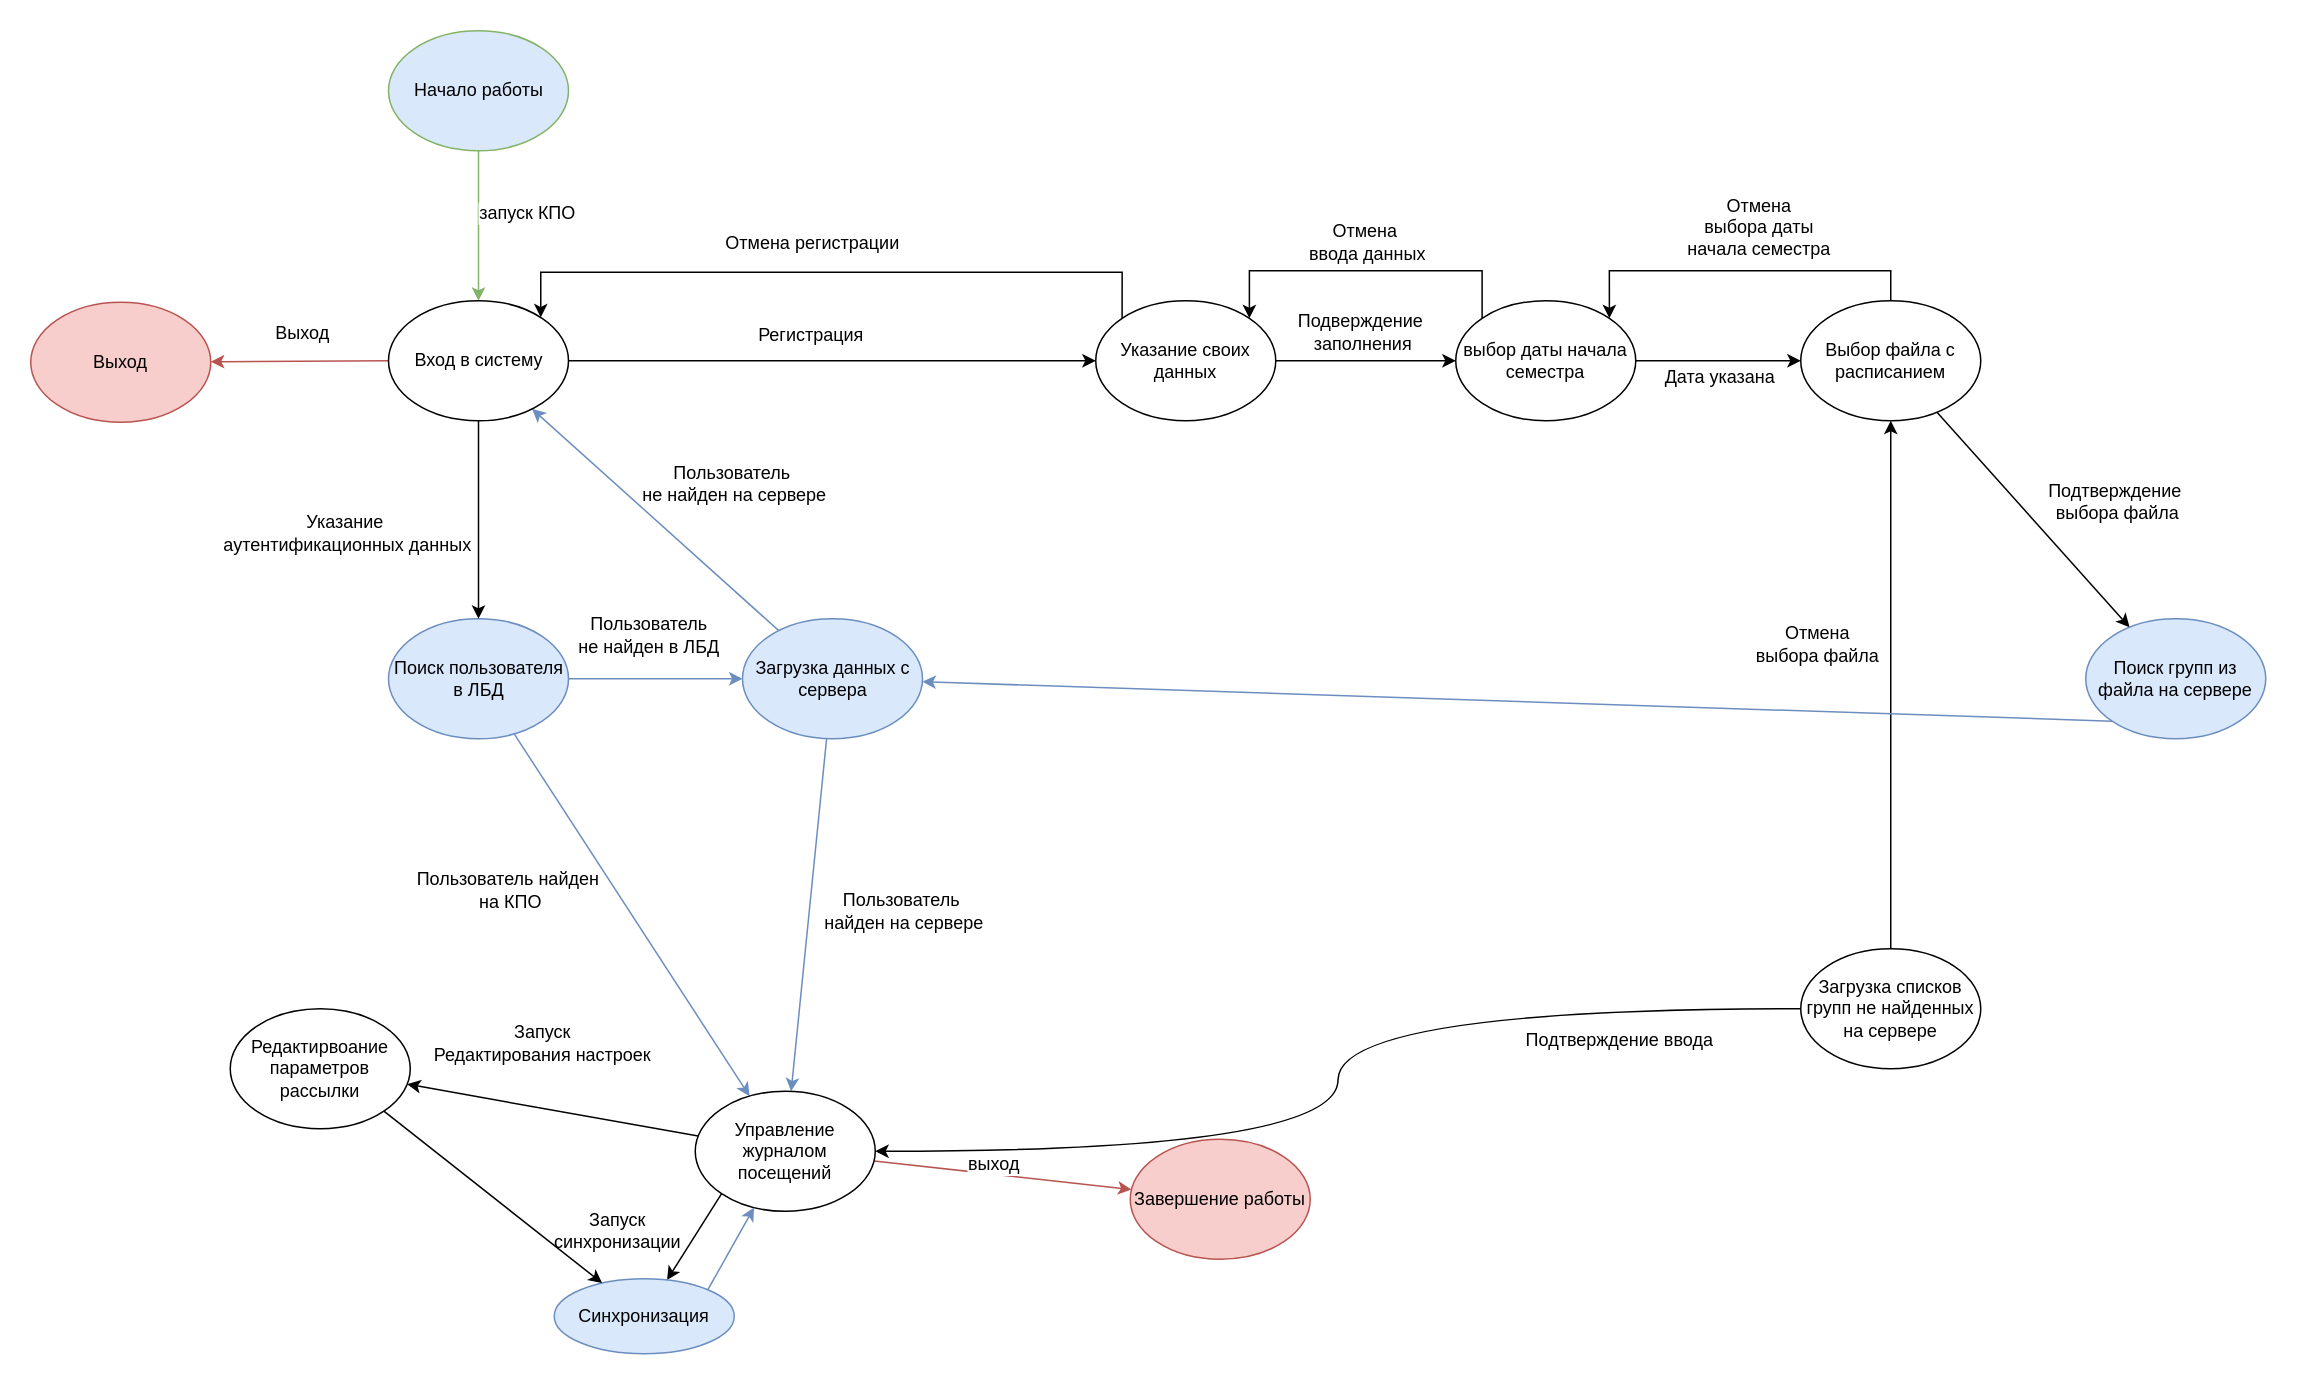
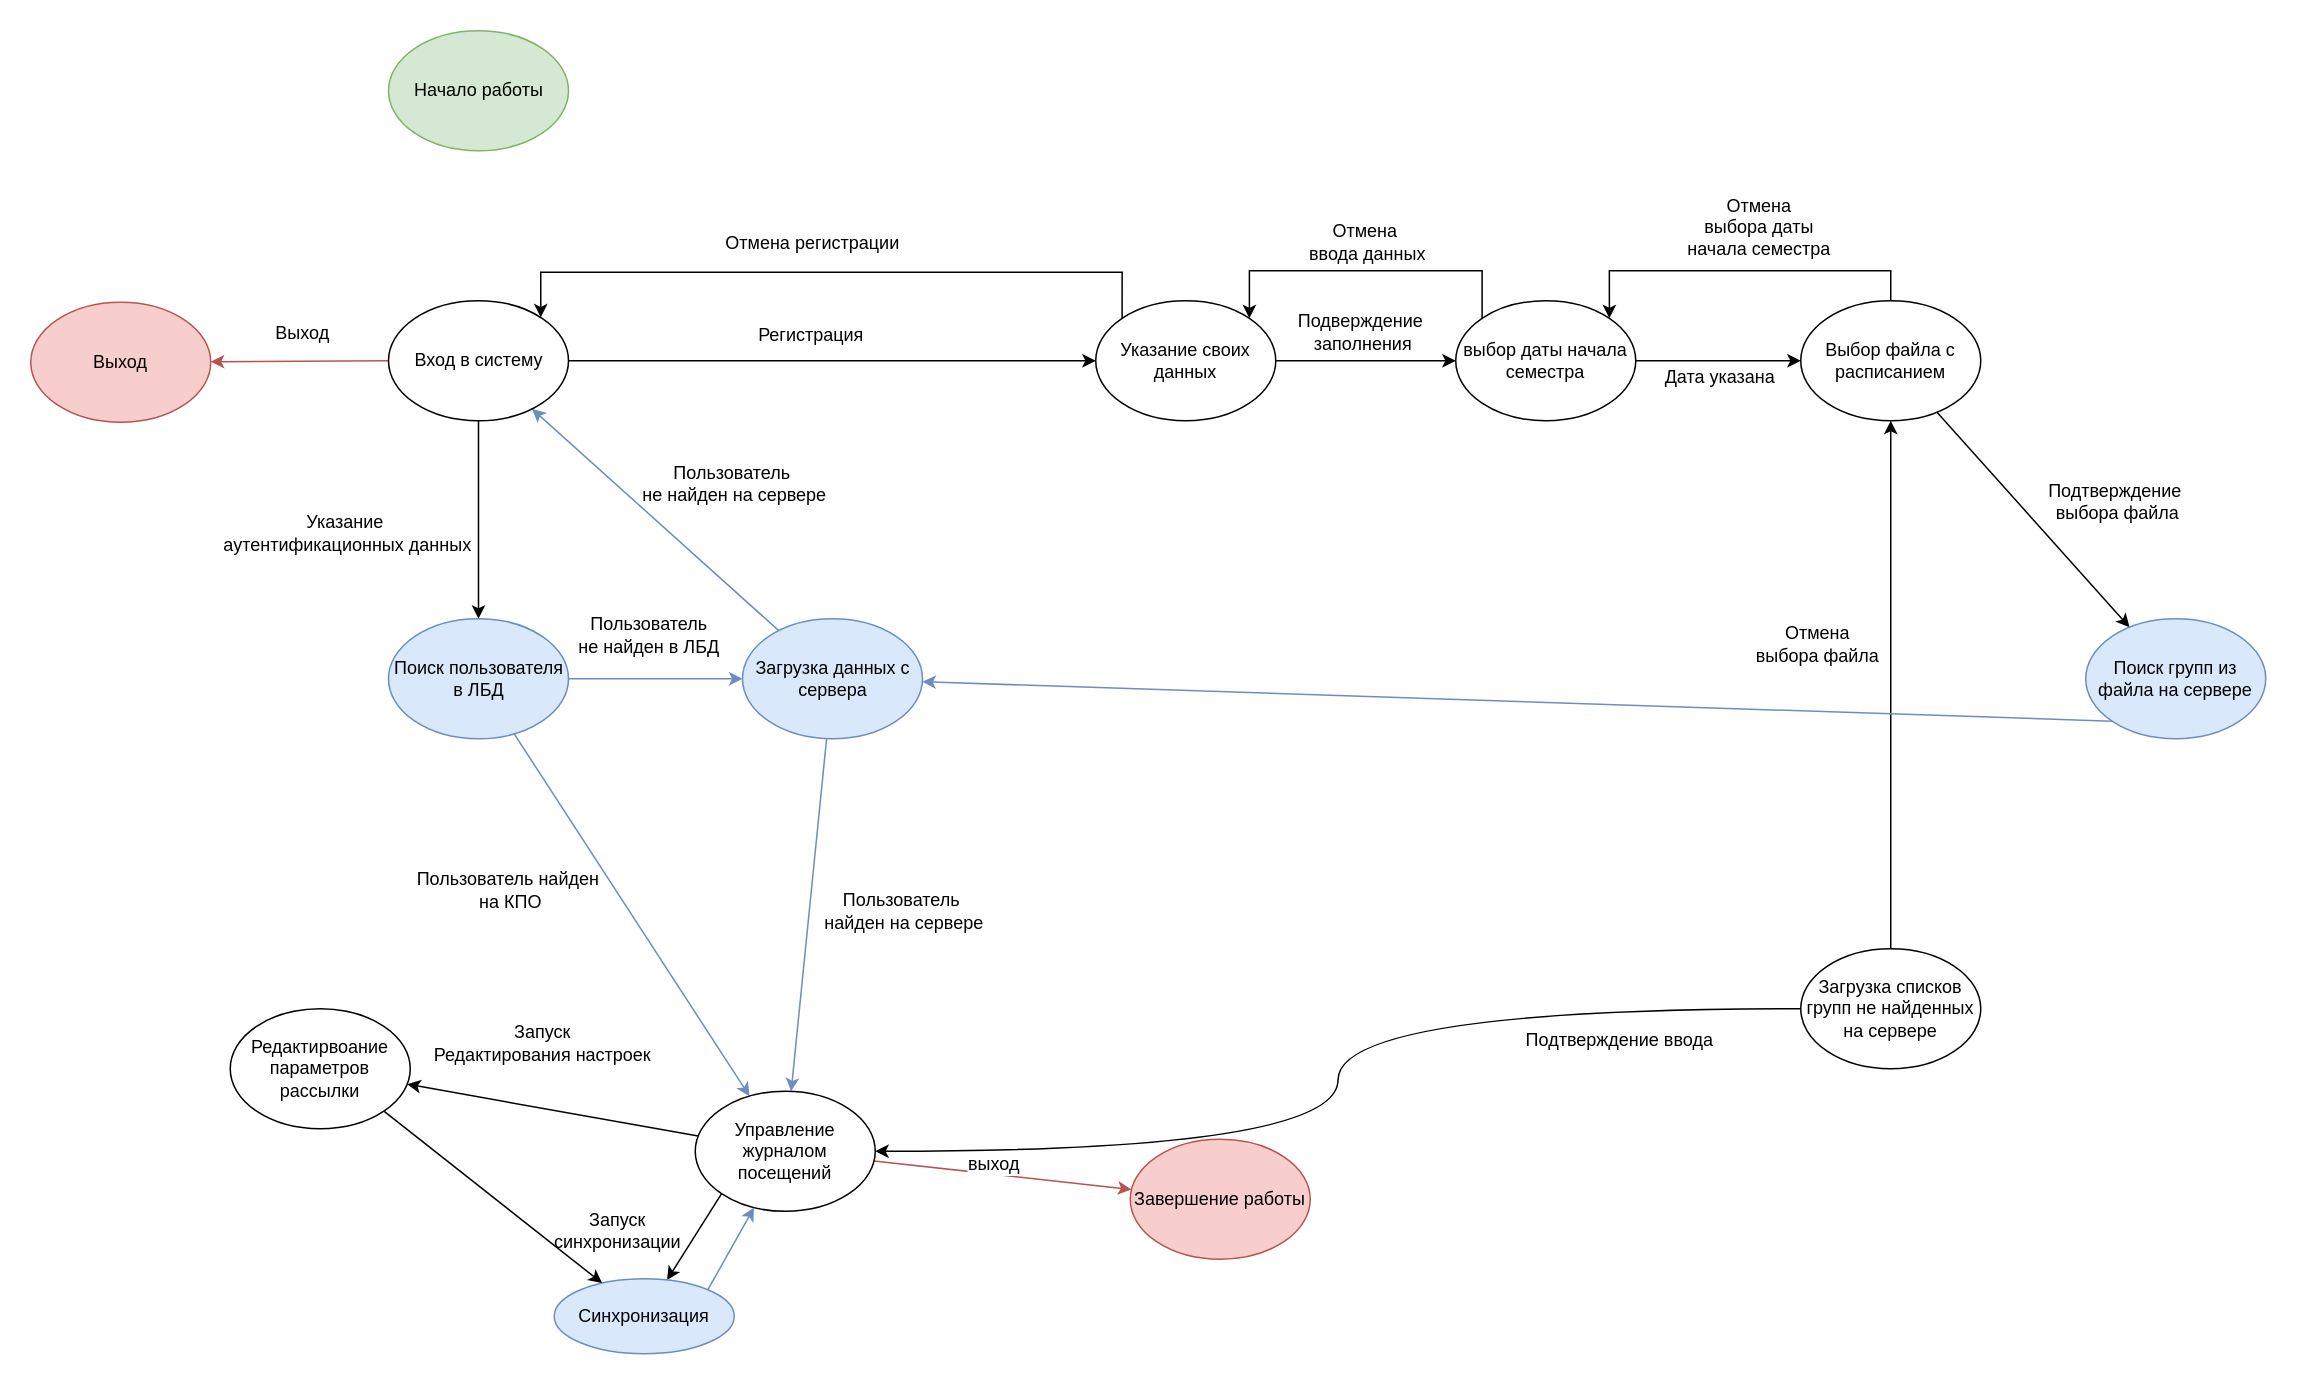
node "Начало работы": fillcolor #dae8fc -> #d5e8d4
edge "Начало работы" -> "Вход в систему": removed, label "запуск КПО"
